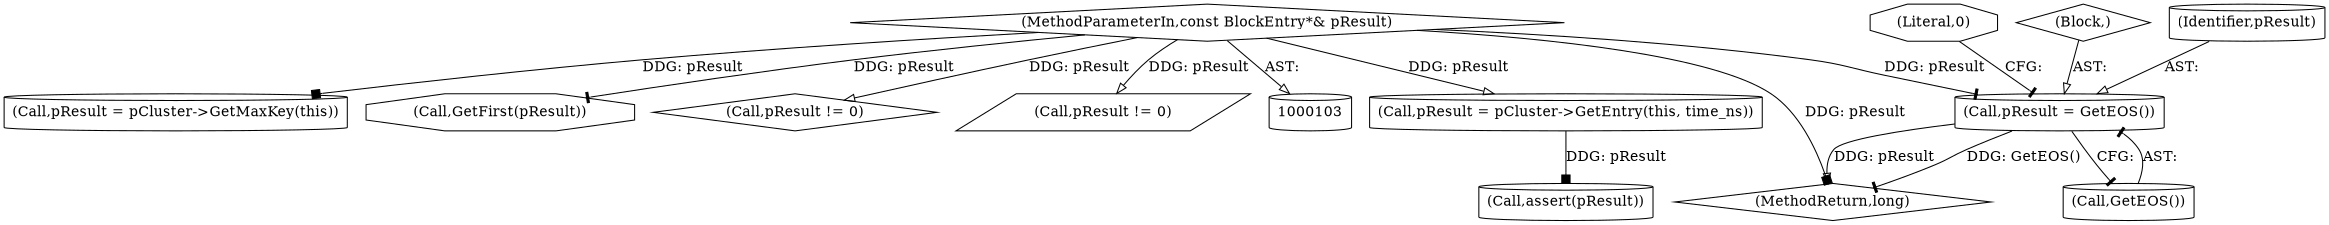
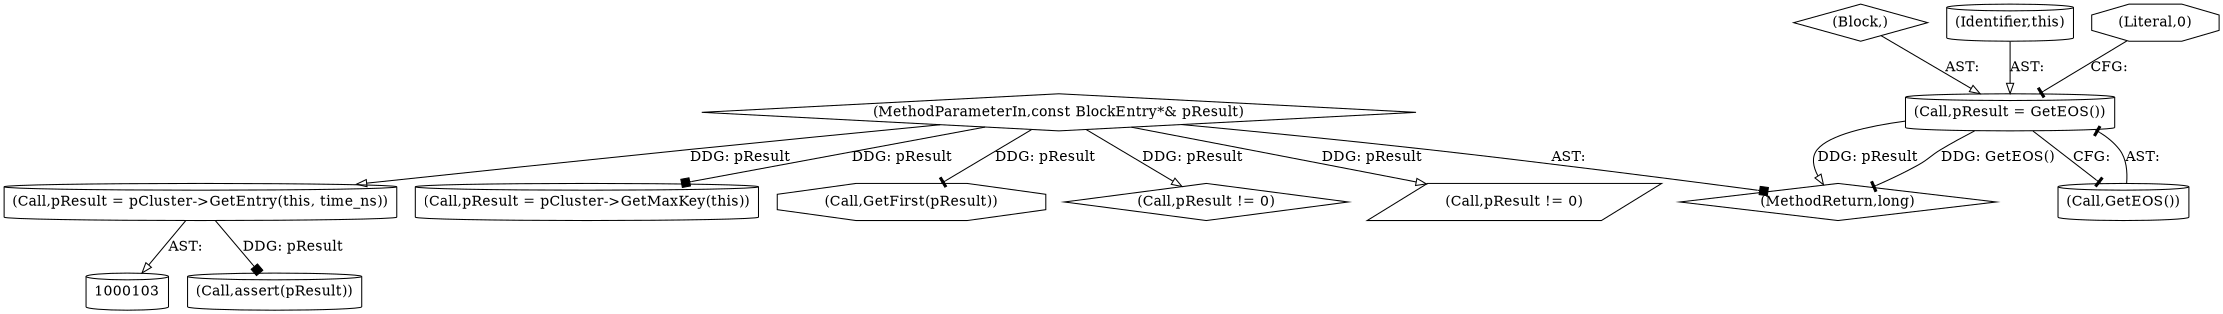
node "(Identifier,pResult)": label "(Identifier,pResult)" -> "(Identifier,this)"
edge "(MethodParameterIn,const BlockEntry*& pResult)" -> "(Call,pResult = GetEOS())": removed, label "DDG: pResult"
edge "(MethodParameterIn,const BlockEntry*& pResult)" -> "1000103": now "(Call,pResult = pCluster->GetEntry(this, time_ns))" -> "1000103"
edge "(MethodParameterIn,const BlockEntry*& pResult)" -> "(MethodReturn,long)": label "DDG: pResult" -> "AST: "
